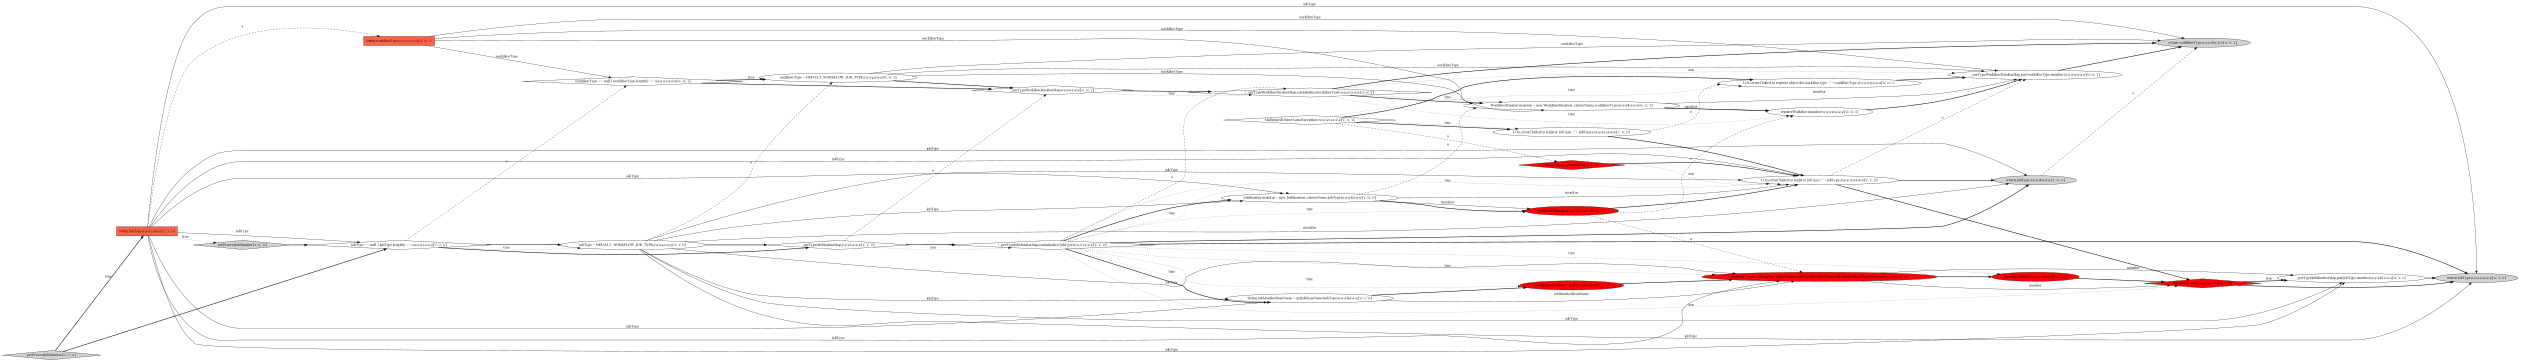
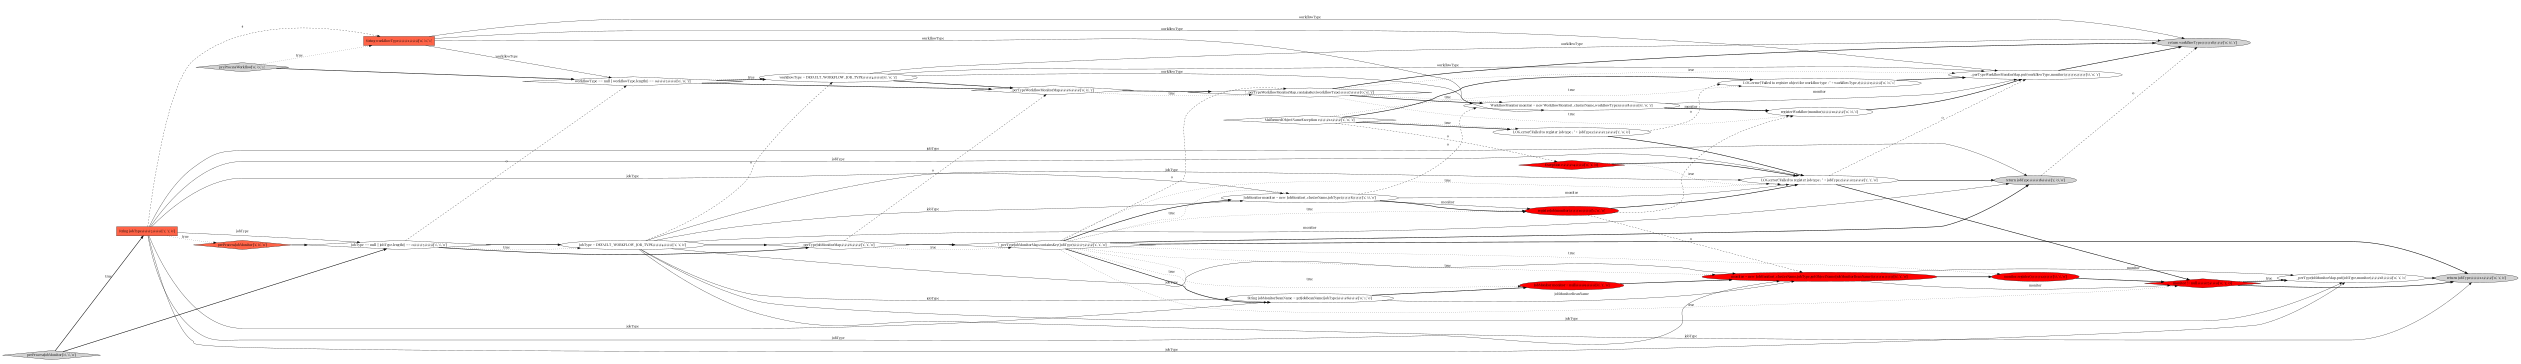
edge "String jobType@@@2@@@['1', '1', '0']" -> "return jobType@@@22@@@['0', '1', '0']": removed, label "jobType"
node "preProcessWorkflow['0', '0', '1']": added
node "preProcessJobMonitor['1', '0', '0']": fillcolor lightgray -> tomato
